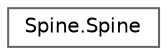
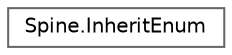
node "Spine.Spine": label "Spine.Spine" -> "Spine.InheritEnum"
